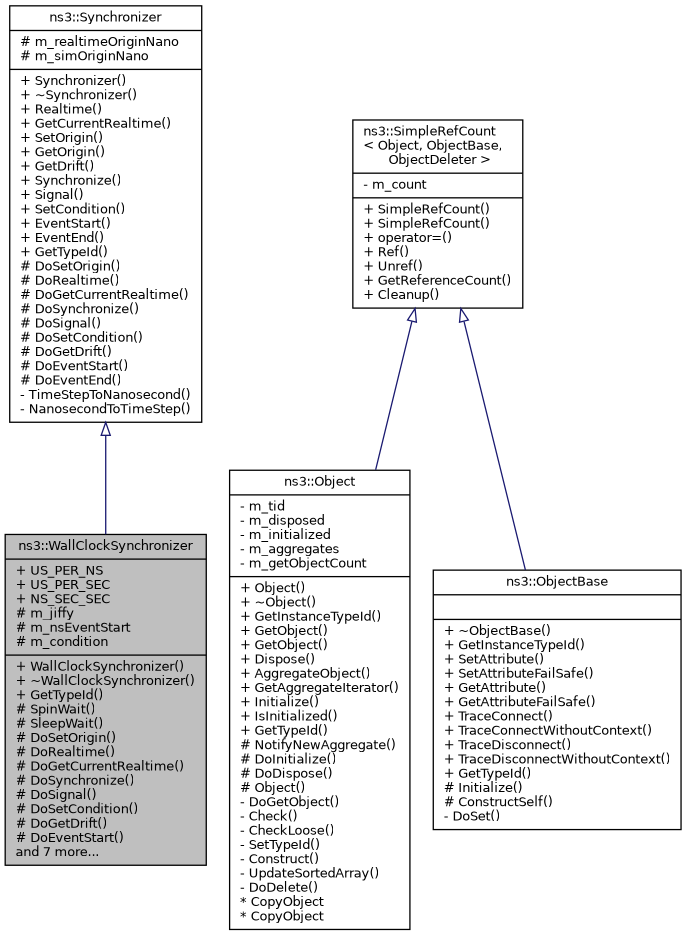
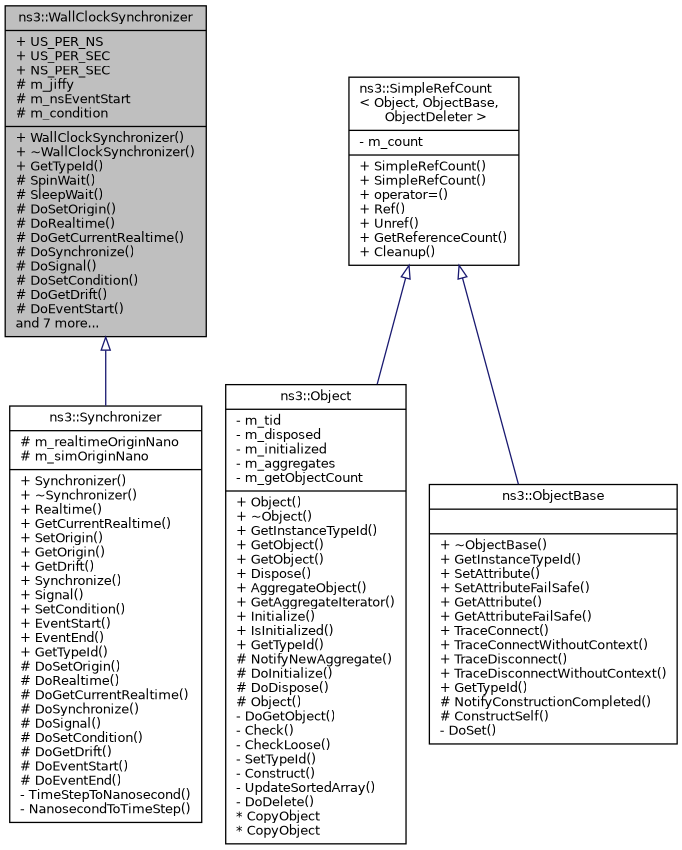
edge "ns3::WallClockSynchronizer" -> "ns3::Synchronizer": reversed
node "ns3::WallClockSynchronizer": text "+ NS_SEC_SEC" -> "+ NS_PER_SEC"
node "ns3::ObjectBase": text "# Initialize()" -> "# NotifyConstructionCompleted()"
